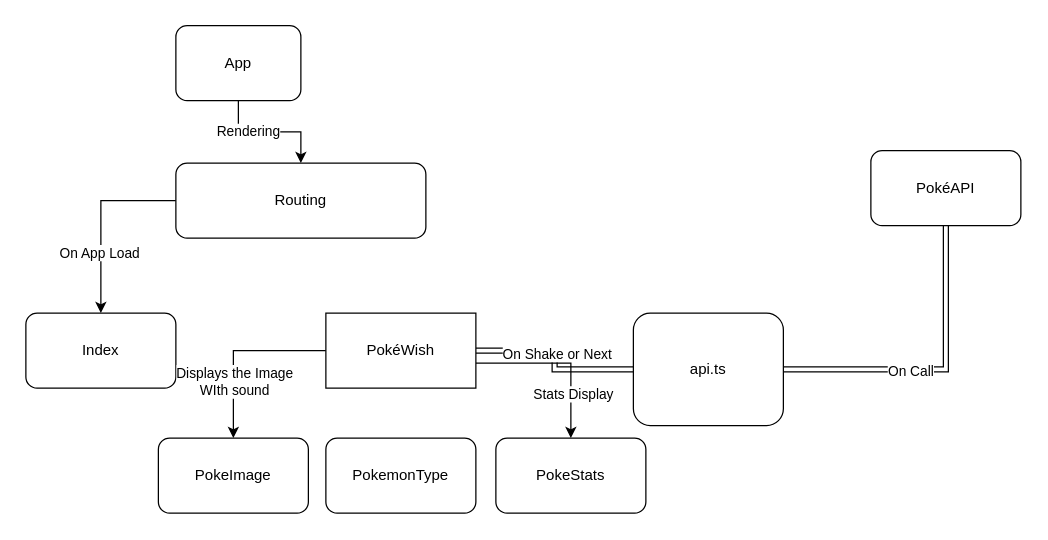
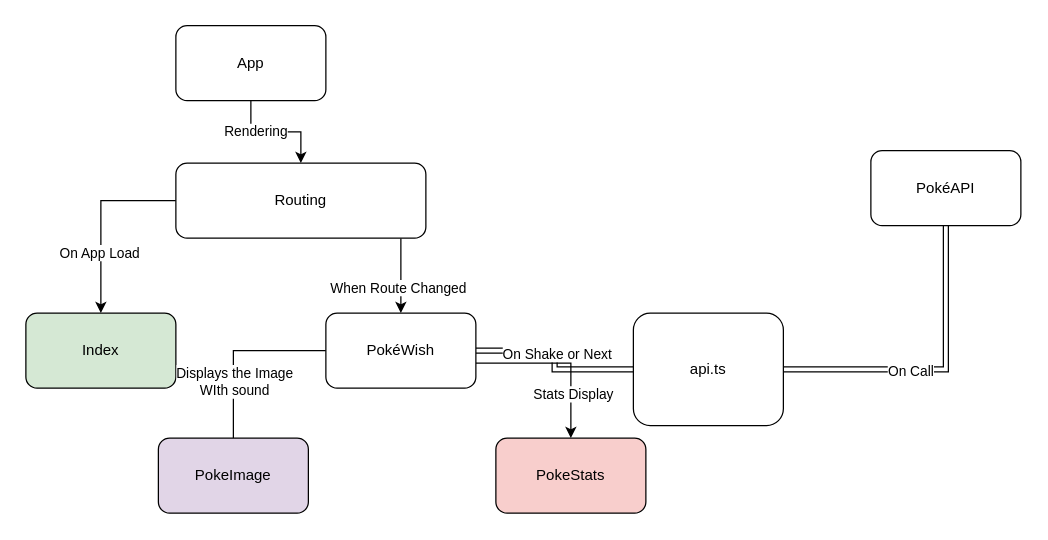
node "App": size 125x75 -> 150x75
edge "Routing" -> "PokéWish": added, label "When Route Changed"
node "Index": fillcolor #ffffff -> #d5e8d4
node "PokéWish": shape rectangle -> rounded rectangle
edge "PokéWish" -> "PokeImage": arrowhead classic -> none
node "PokeImage": fillcolor #ffffff -> #e1d5e7
node "PokemonType": removed
node "PokeStats": fillcolor #ffffff -> #f8cecc
